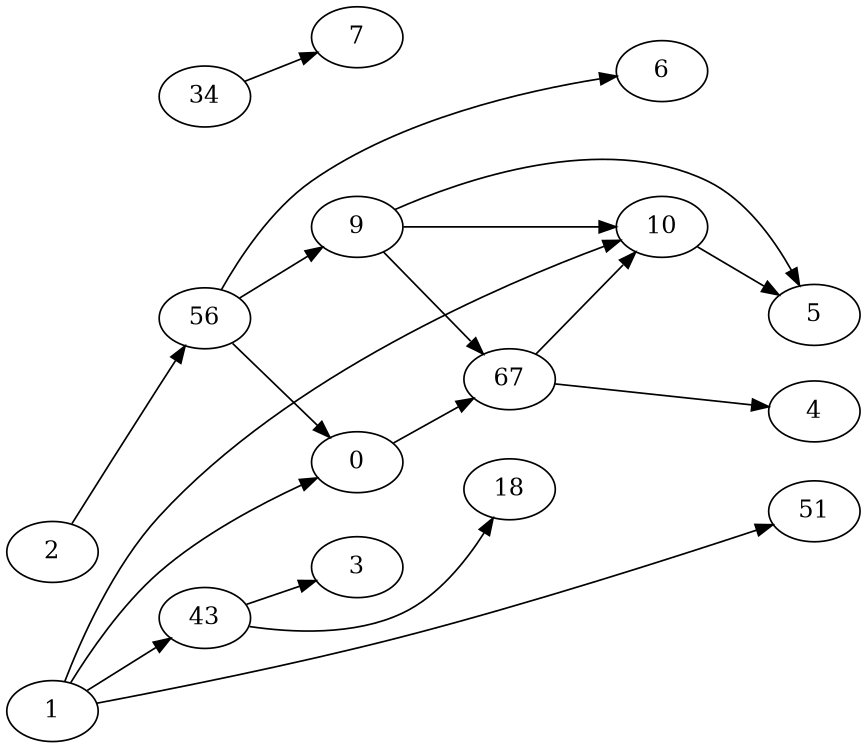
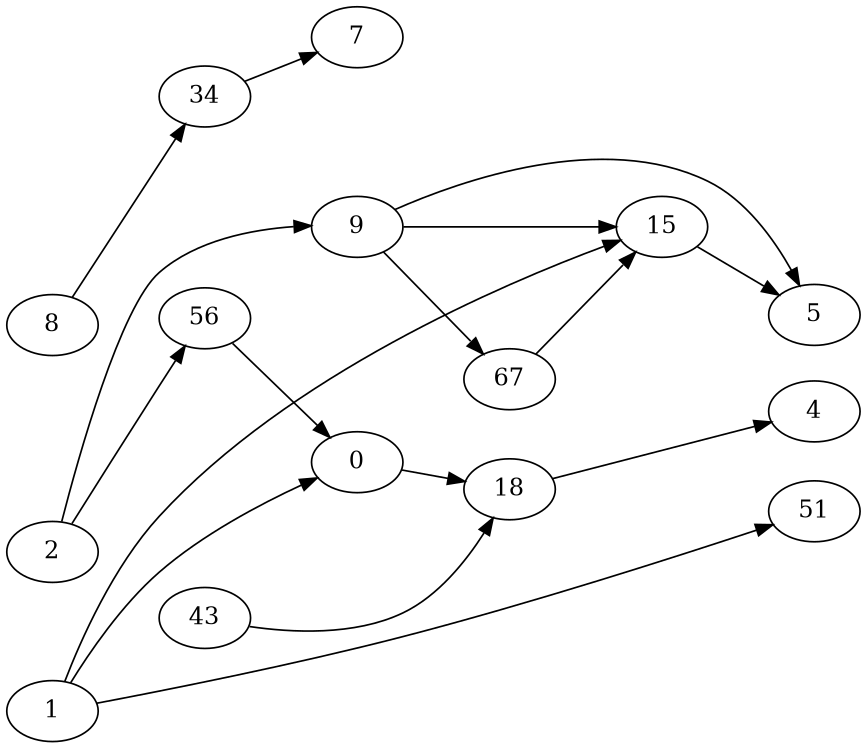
node "6": removed
node "10": label "10" -> "15"
edge "56" -> "9": now "2" -> "9"
node "8": added
edge "67" -> "4": now "18" -> "4"
edge "0" -> "67": now "0" -> "18"
node "3": removed
edge "1" -> "43": removed
